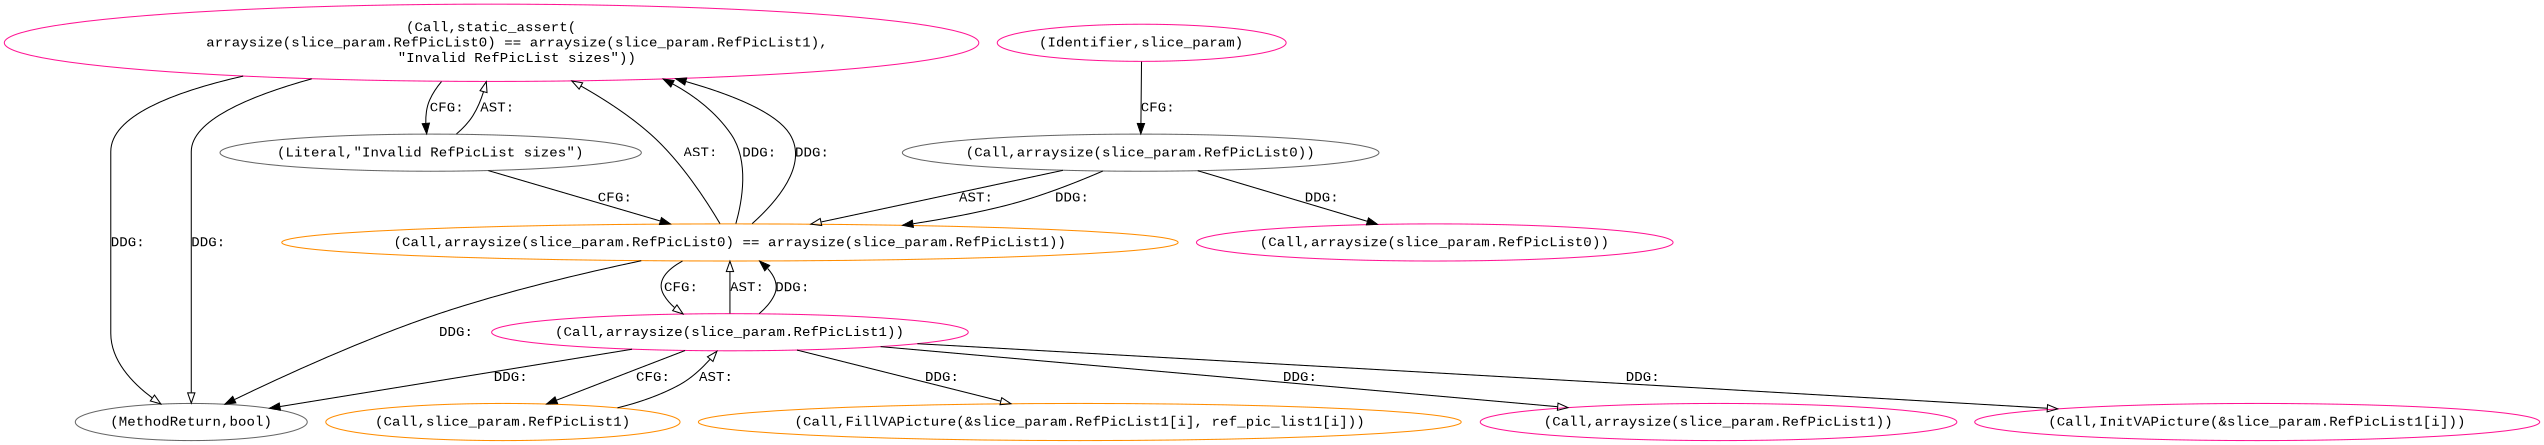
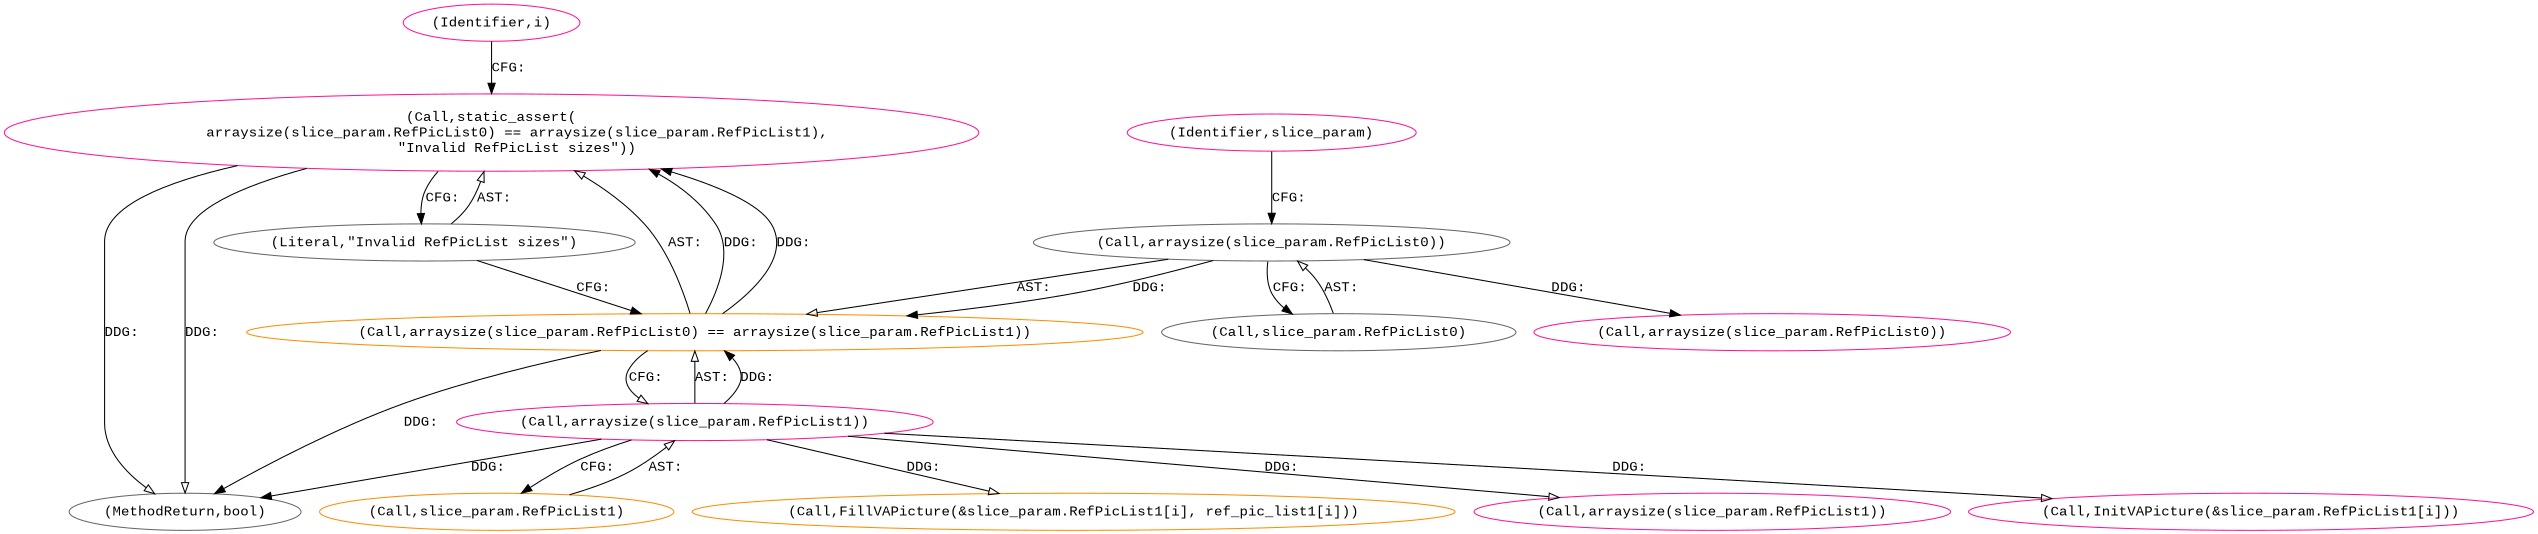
node "(Identifier,i)": added
node "(Call,slice_param.RefPicList0)": added
